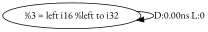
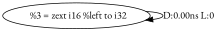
node "%3 = left i16 %left to i32": label "%3 = left i16 %left to i32" -> "%3 = zext i16 %left to i32"
